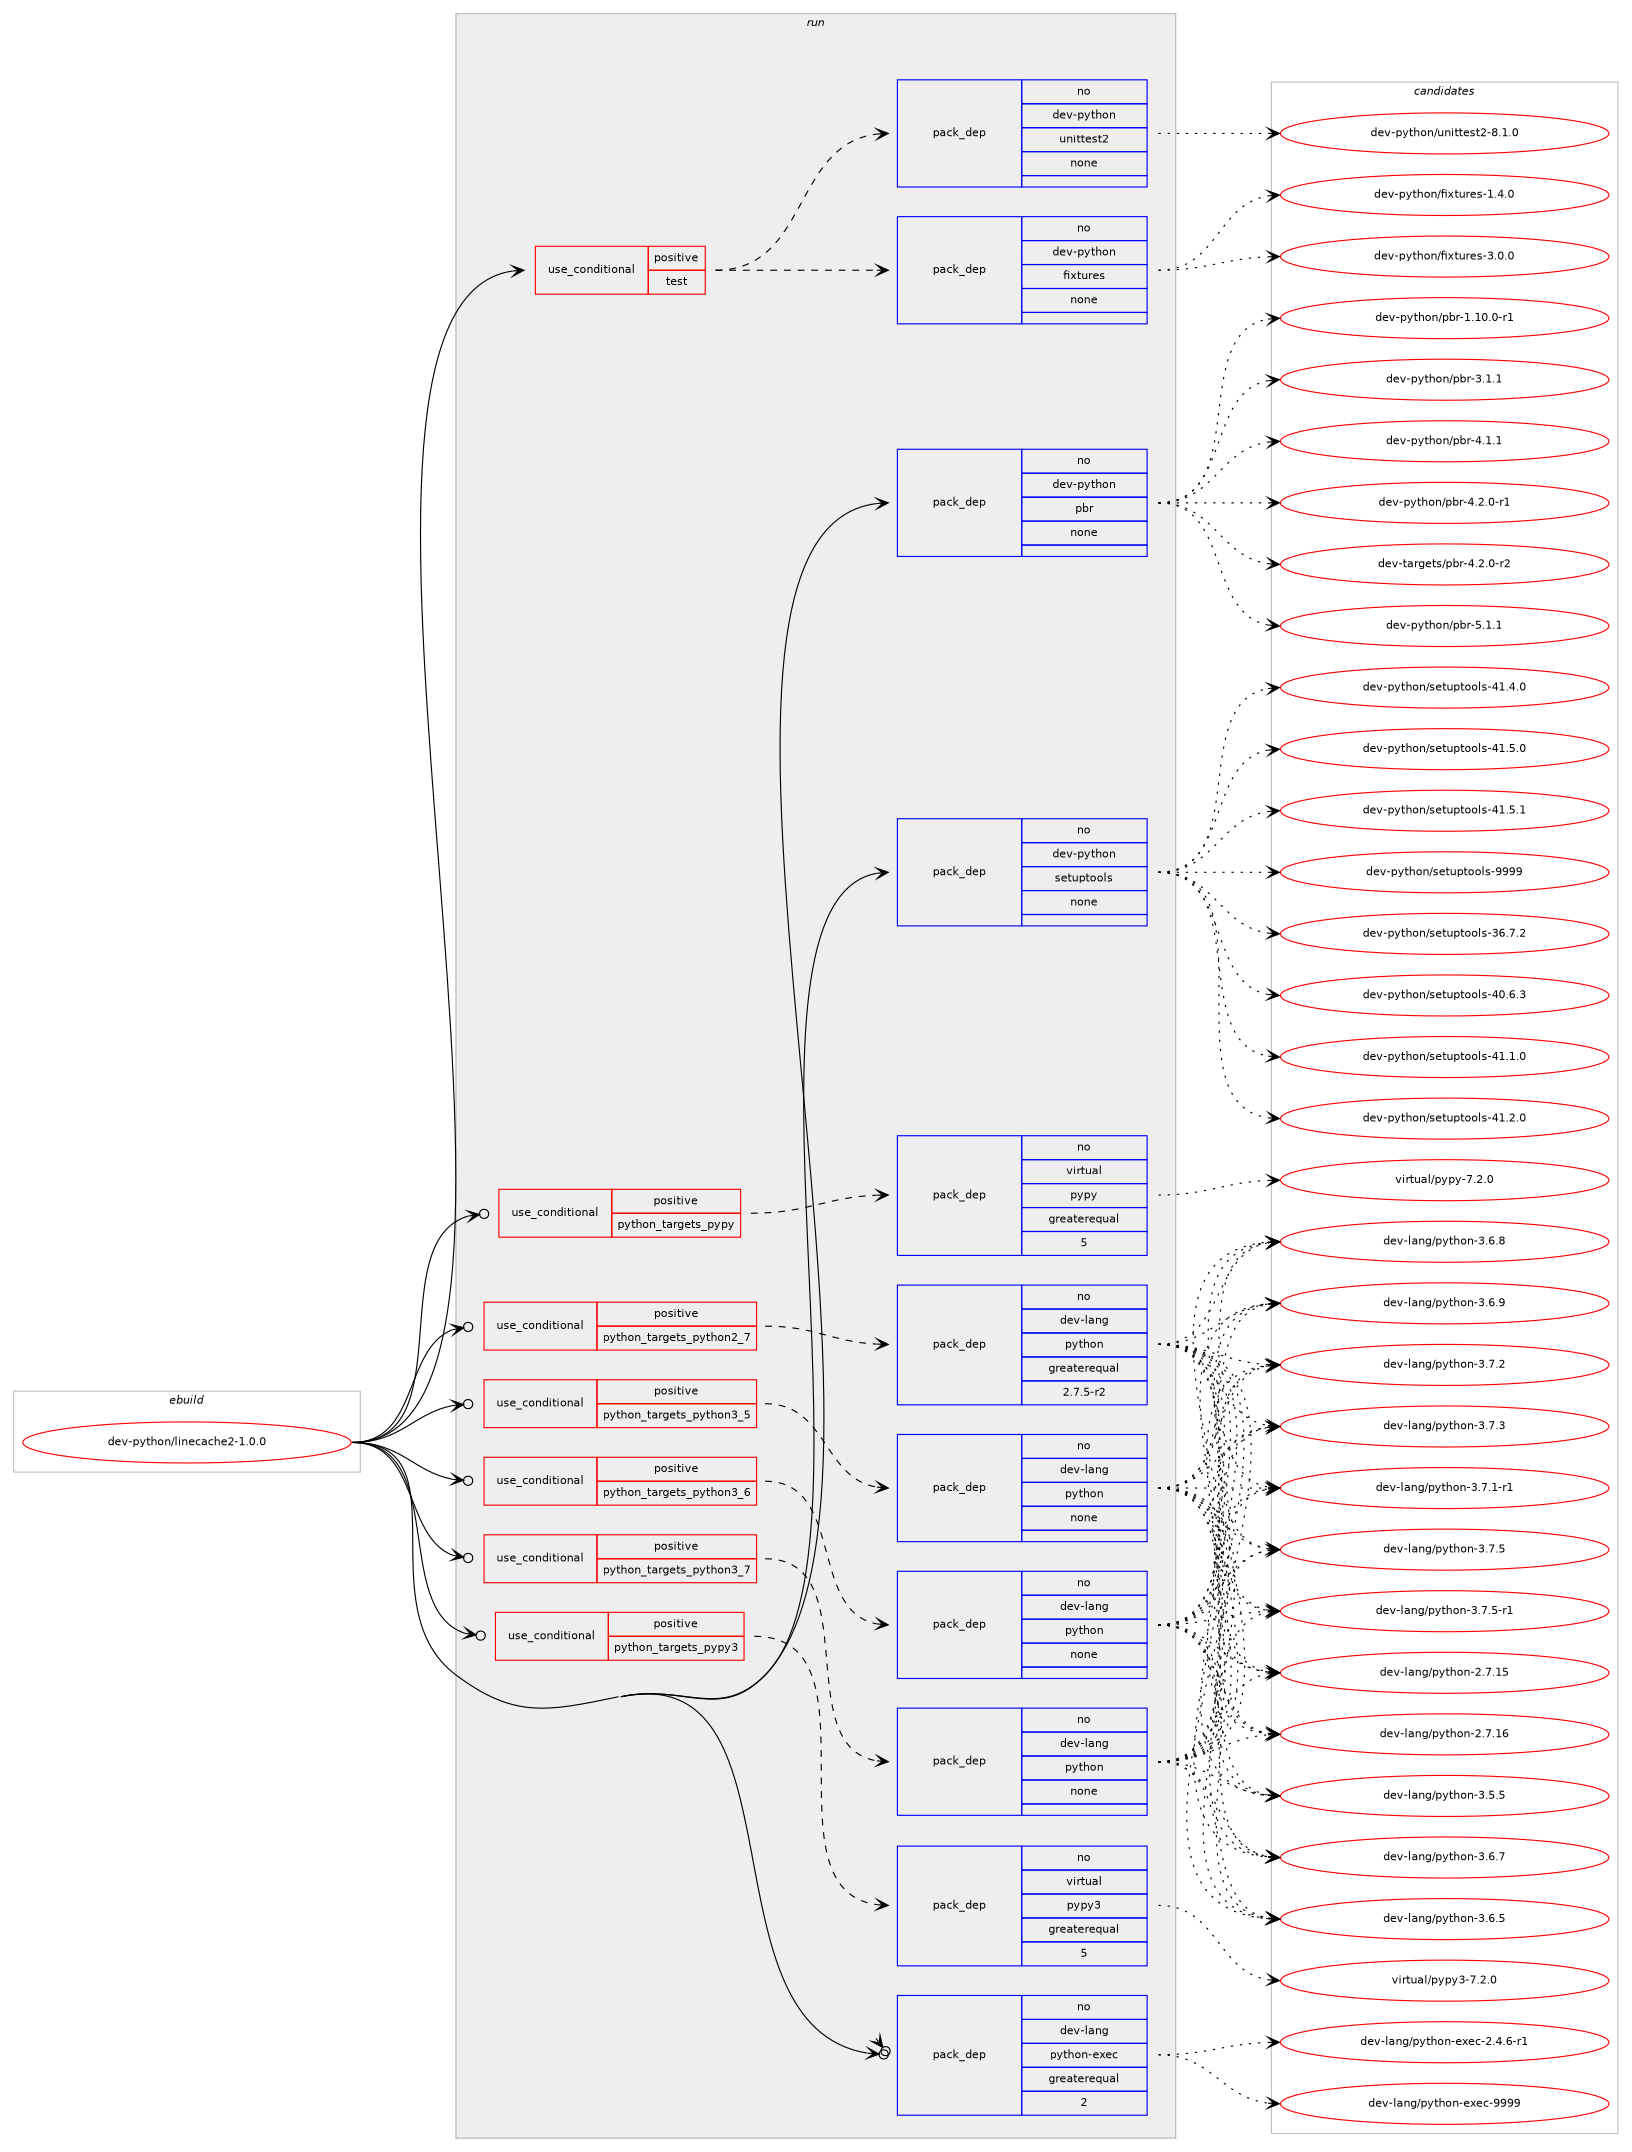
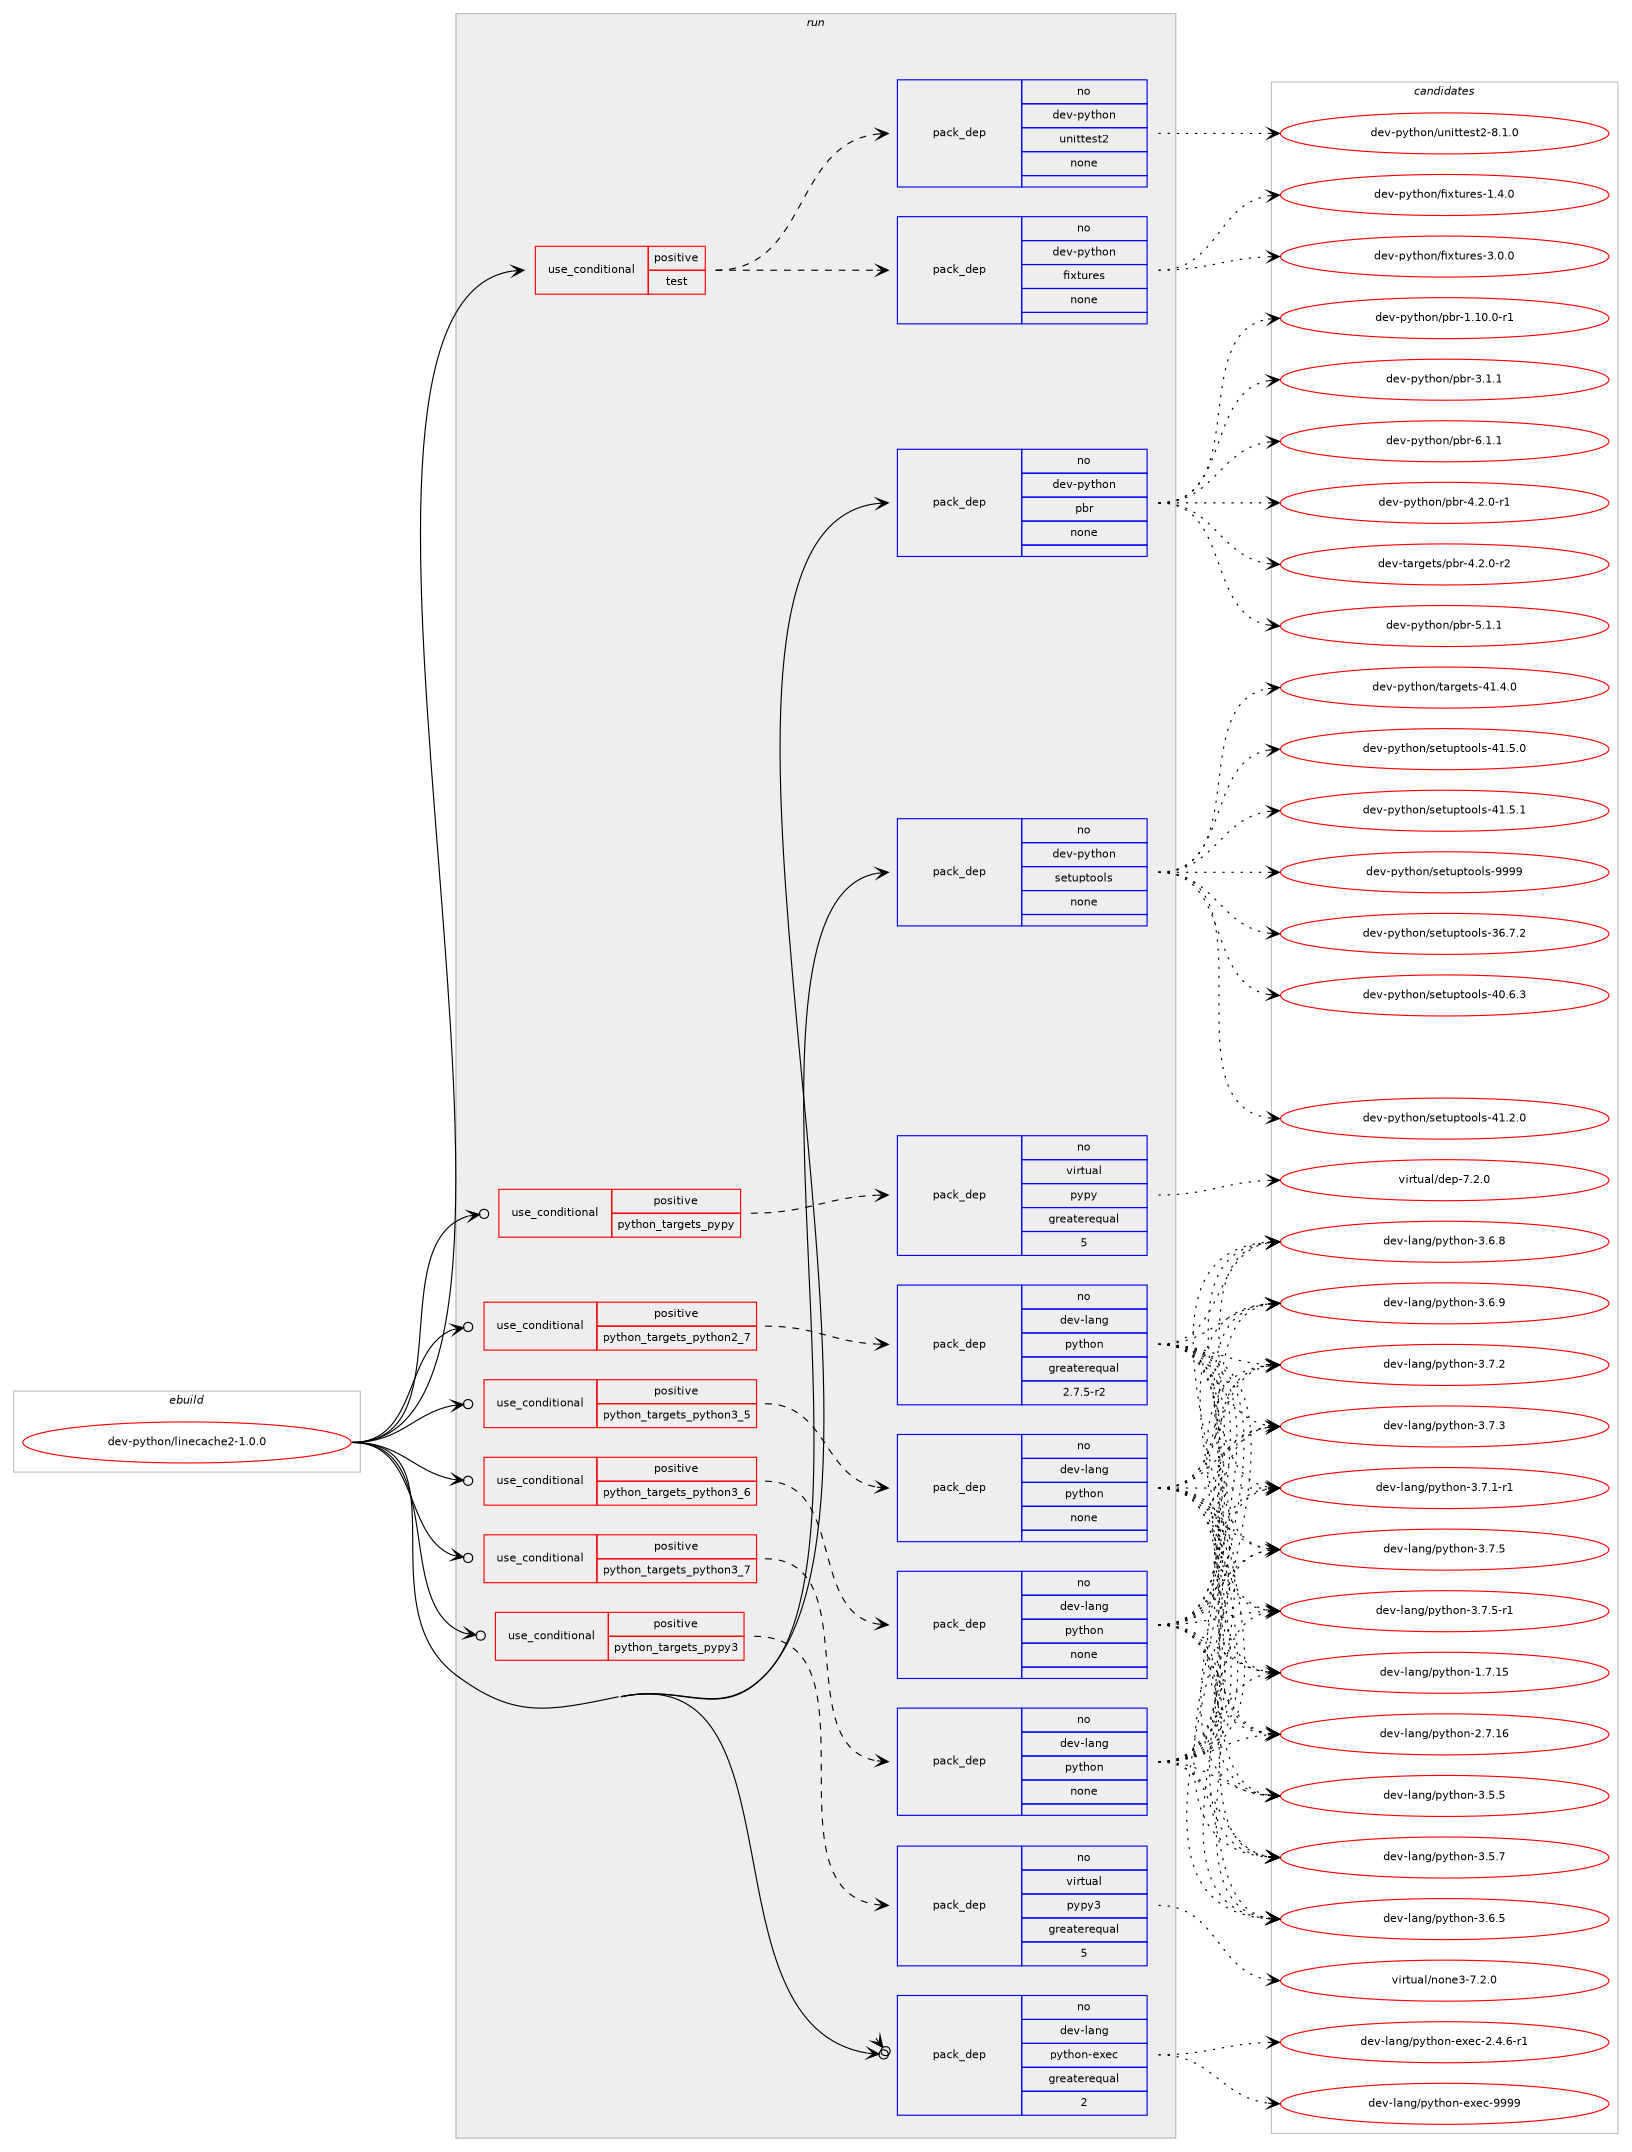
node "dev-python/pbr-4.1.1": label "dev-python/pbr-4.1.1" -> "dev-python/pbr-6.1.1"
node "dev-python/setuptools-41.4.0": label "dev-python/setuptools-41.4.0" -> "dev-python/targets-41.4.0"
node "dev-python/setuptools-41.1.0": removed
node "virtual/pypy-7.2.0": label "virtual/pypy-7.2.0" -> "virtual/dep-7.2.0"
node "dev-lang/python-2.7.15": label "dev-lang/python-2.7.15" -> "dev-lang/python-1.7.15"
node "dev-lang/python-3.6.7": label "dev-lang/python-3.6.7" -> "dev-lang/python-3.5.7"
node "virtual/pypy3-7.2.0": label "virtual/pypy3-7.2.0" -> "virtual/none3-7.2.0"
